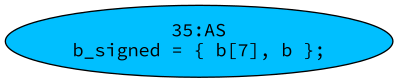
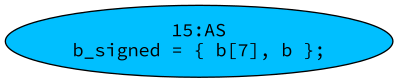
node "35:AS b_signed = { b[7], b };": label "35:AS b_signed = { b[7], b };" -> "15:AS b_signed = { b[7], b };"
